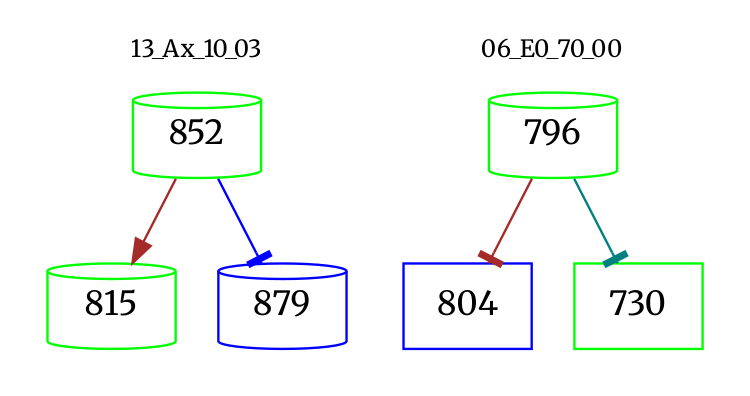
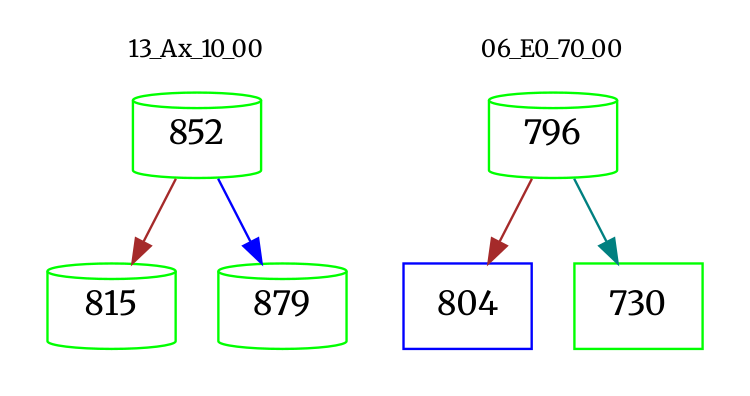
cluster "13_Ax_10_03": label "13_Ax_10_03" -> "13_Ax_10_00"
edge "852" -> "879": arrowhead tee -> normal
edge "796" -> "804": arrowhead tee -> normal
edge "796" -> "730": arrowhead tee -> normal
node "879": color blue -> green
